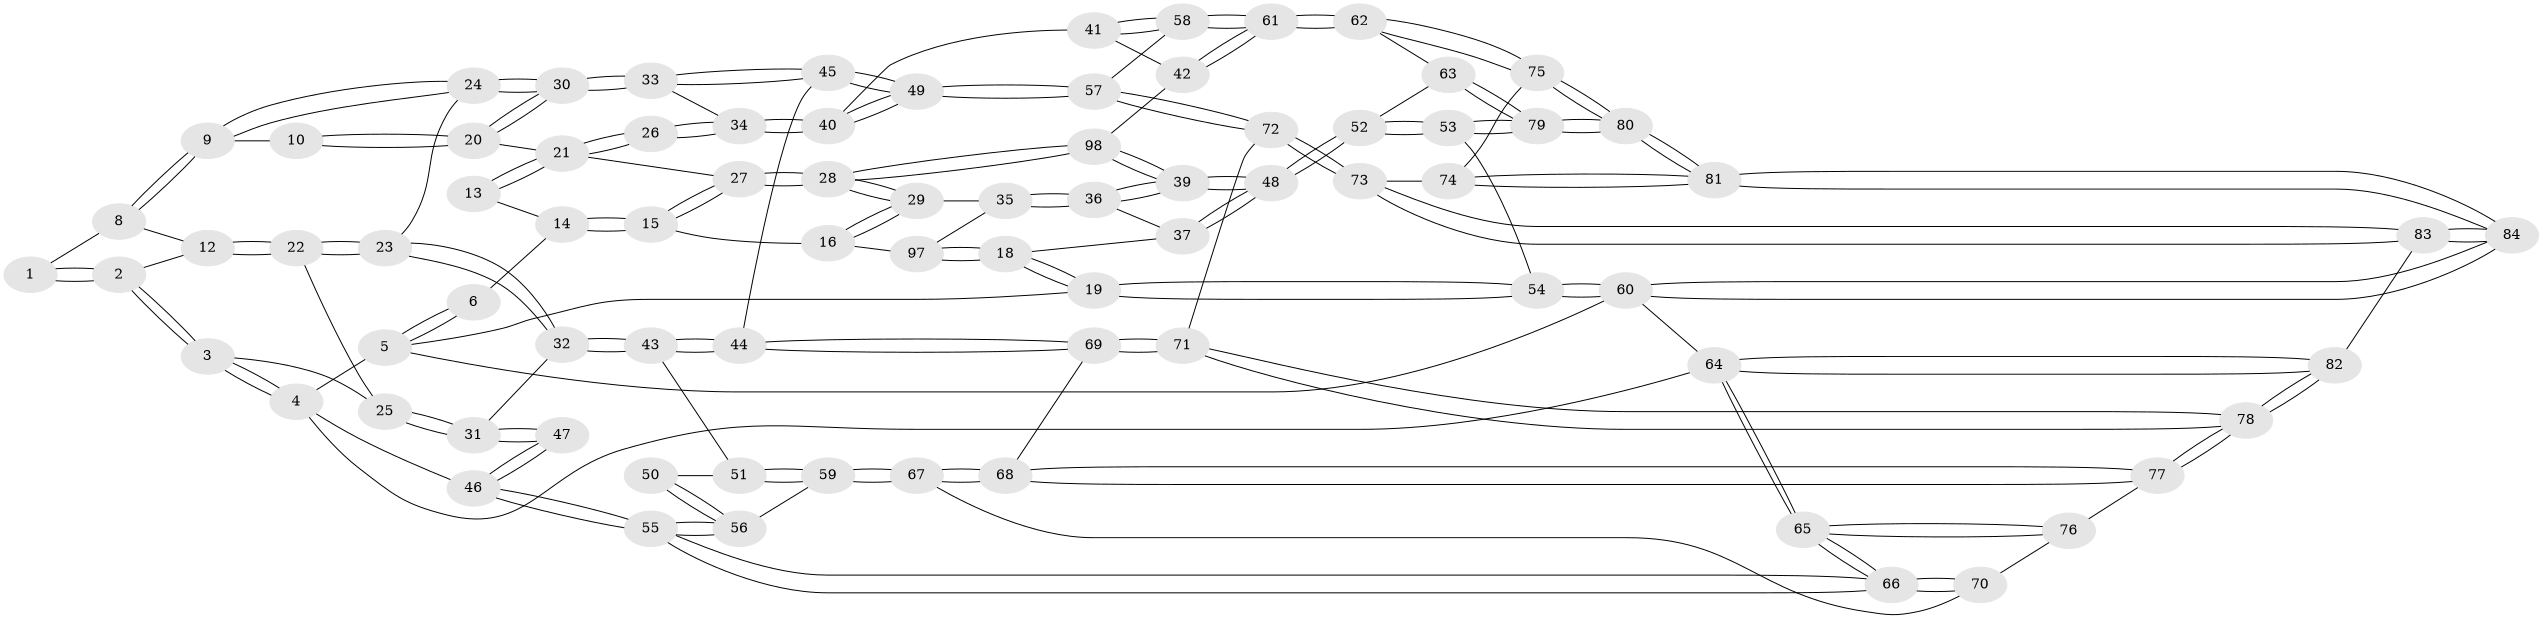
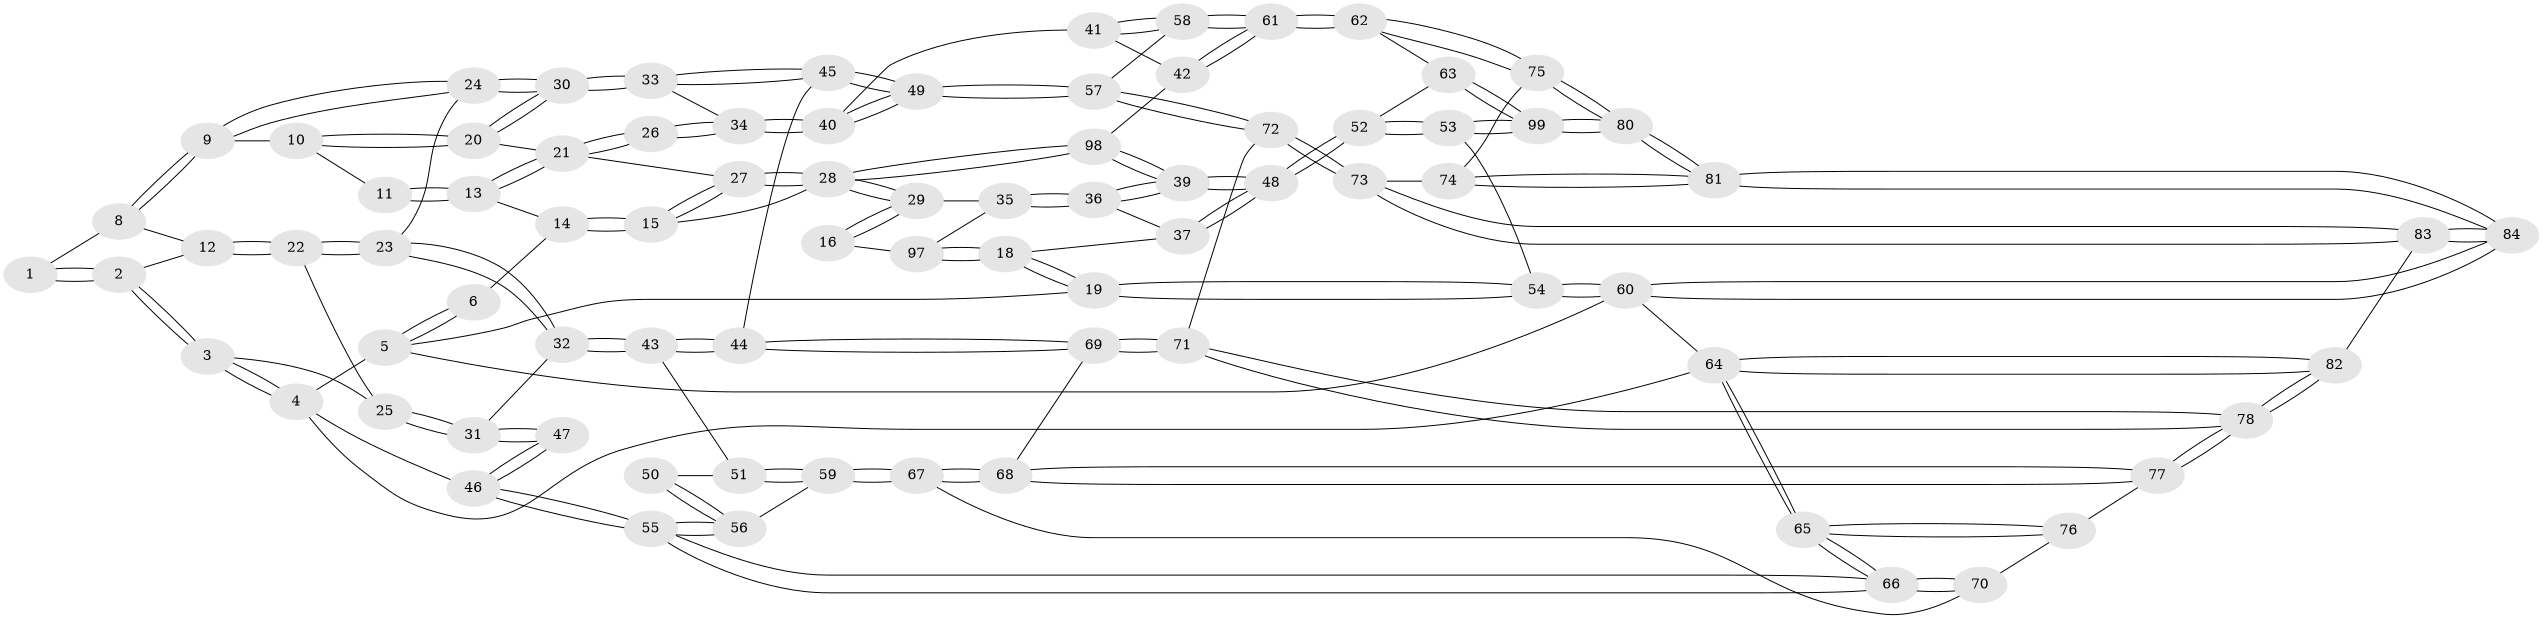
node "79": label "79" -> "99"
node "11": added
edge "15" -- "16": now "15" -- "28"
